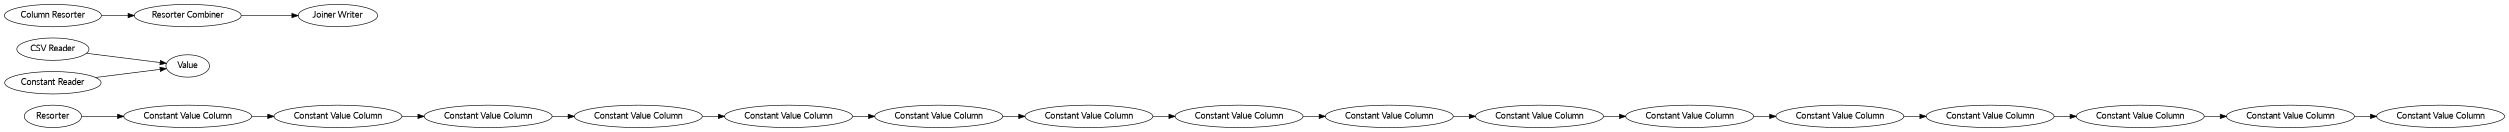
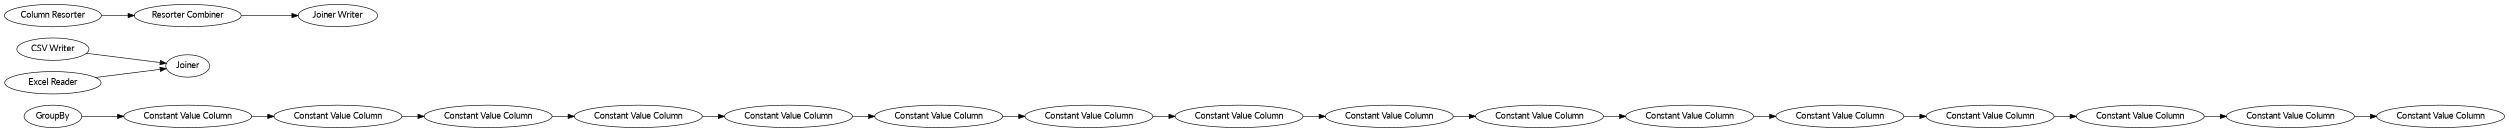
node "CSV Reader": label "CSV Reader" -> "CSV Writer"
node "Value": label "Value" -> "Joiner"
node "Constant Reader": label "Constant Reader" -> "Excel Reader"
node "Resorter": label "Resorter" -> "GroupBy"
